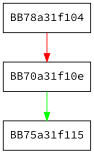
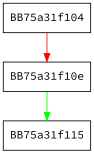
node "BB78a31f104": label "BB78a31f104" -> "BB75a31f104"
node "BB70a31f10e": label "BB70a31f10e" -> "BB75a31f10e"
